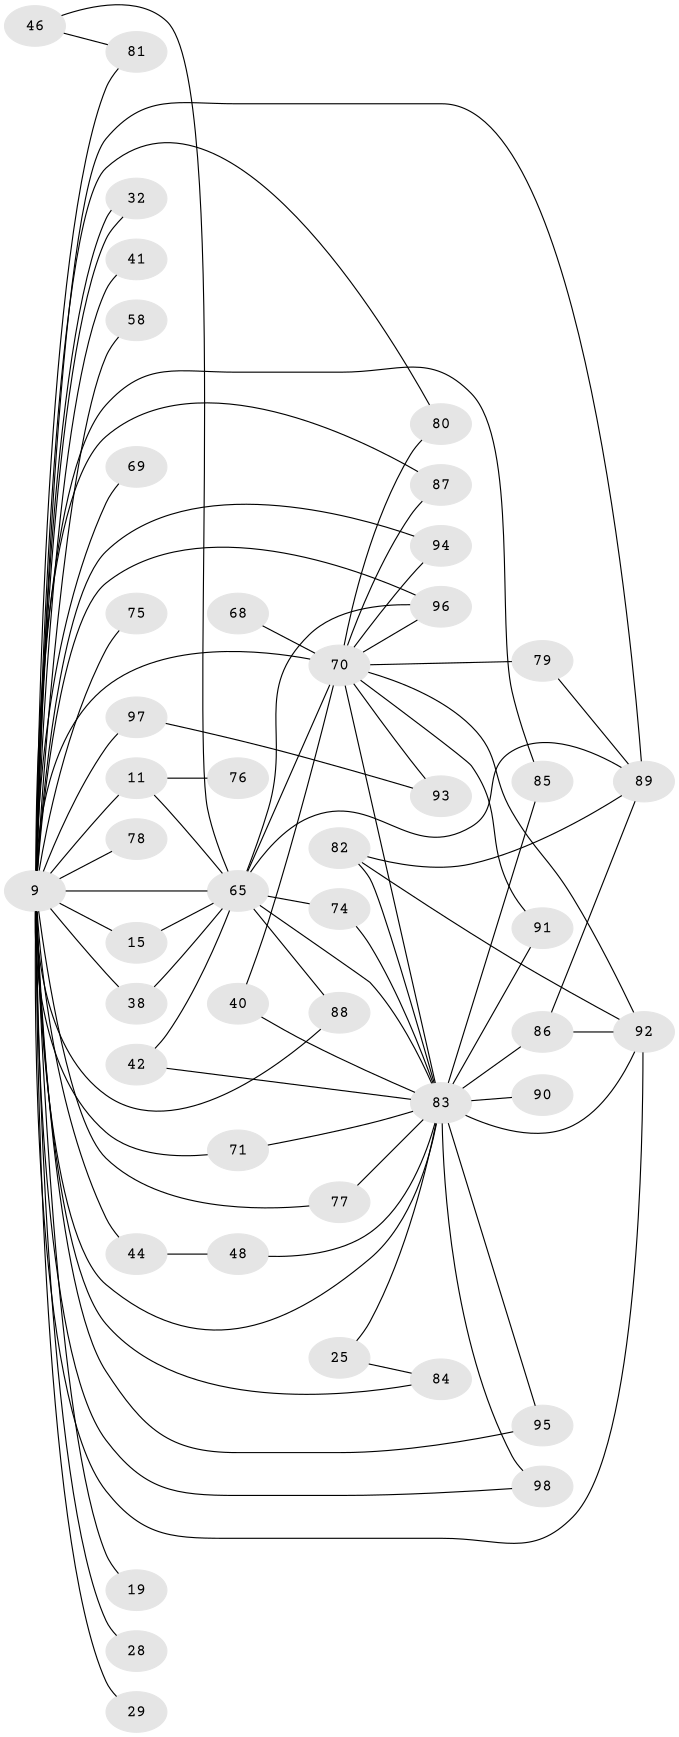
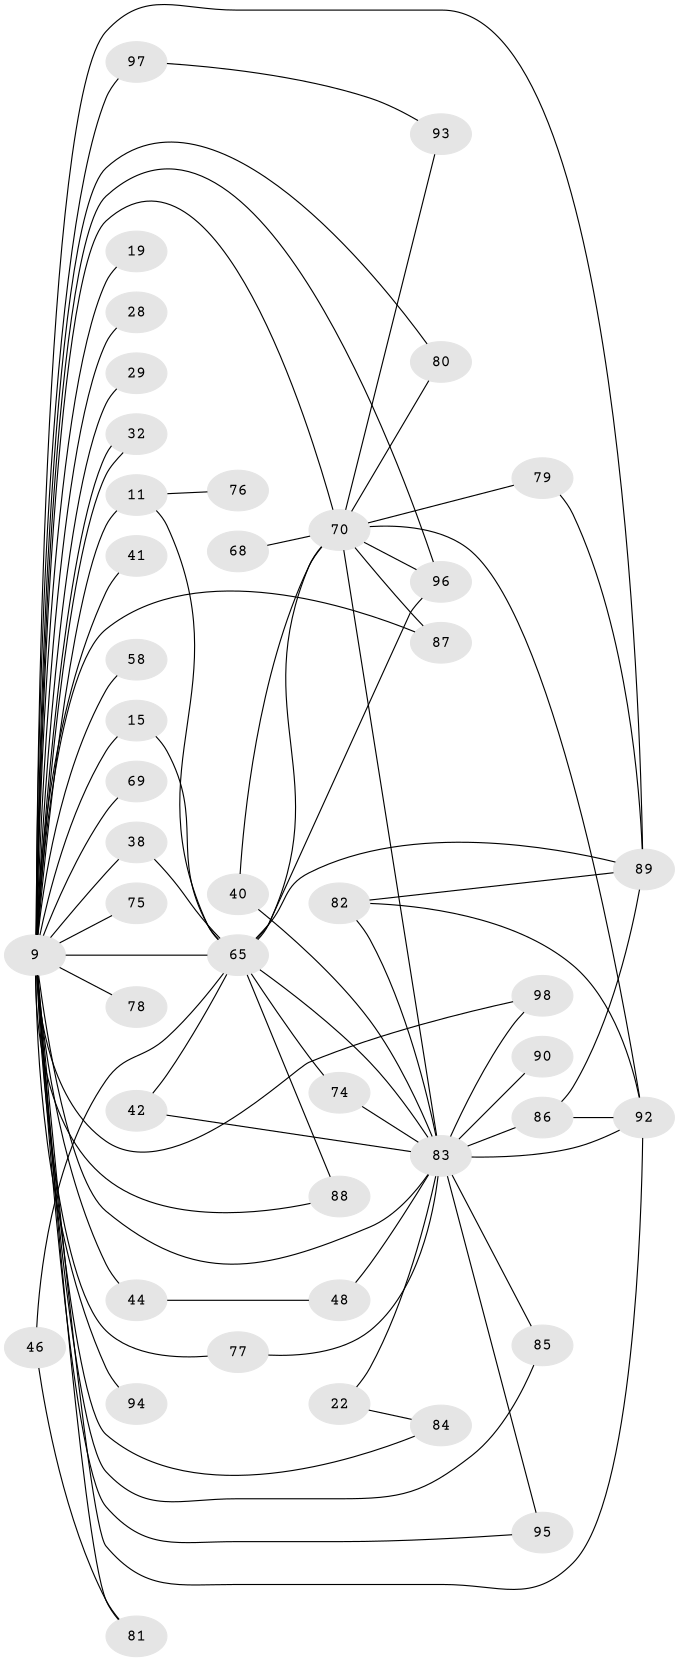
edge "94" -- "70": removed
node "91": removed
node "71": removed
node "25": label "25" -> "22"
